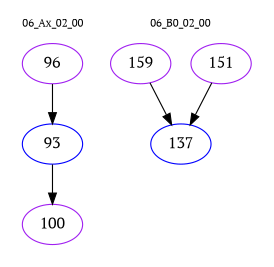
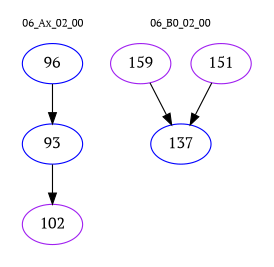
node "96": color purple -> blue
node "100": label "100" -> "102"
